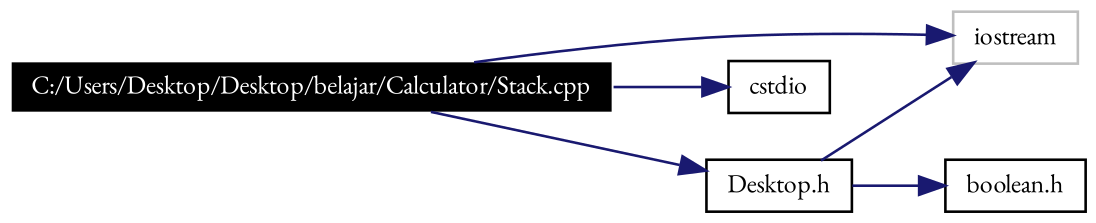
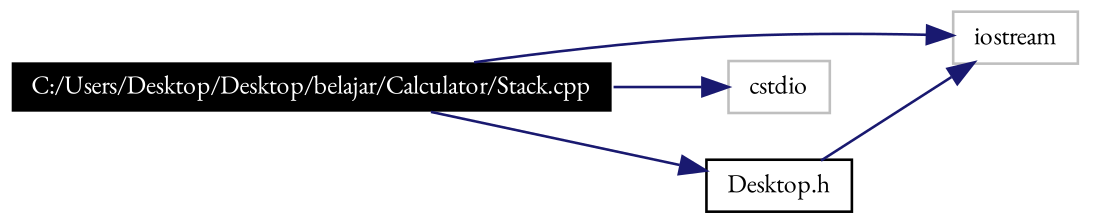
node "cstdio": color black -> grey75
node "boolean.h": removed
